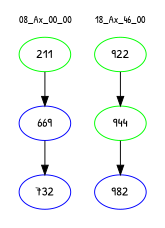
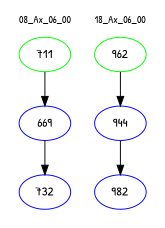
cluster "08_Ax_00_00": label "08_Ax_00_00" -> "08_Ax_06_00"
cluster "18_Ax_46_00": label "18_Ax_46_00" -> "18_Ax_06_00"
node "211": label "211" -> "711"
node "922": label "922" -> "962"
node "944": color green -> blue
